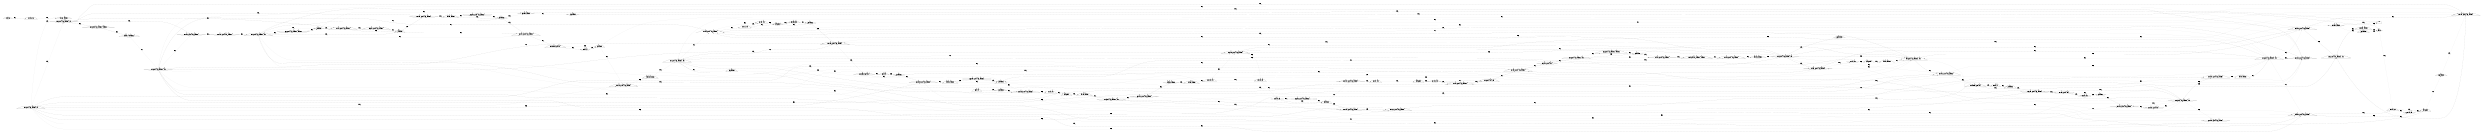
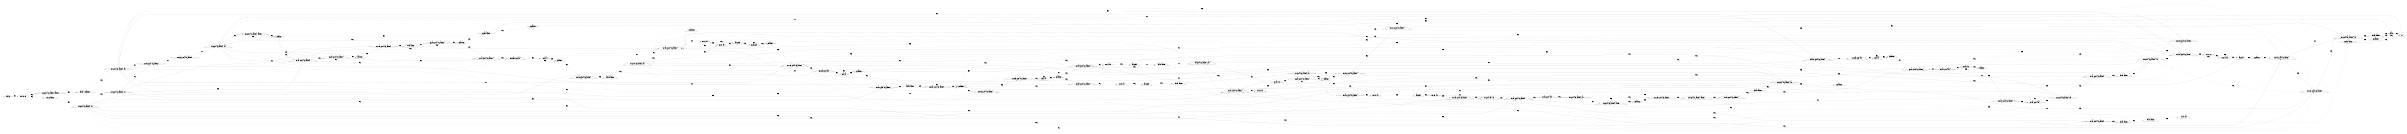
edge "mov qword [ rbp - address ] , rsi" -> "mov qword [ rbp - address ] , address": now "mov rbp , rsp" -> "mov qword [ rbp - address ] , address"
edge "mov qword [ rbp - address ] , rdi" -> "sub rsp , address": reversed
edge "leave" -> "mov rsi , rcx": now "leave" -> "retn"
node "movzx eax , byte [ rax + address ]": added
